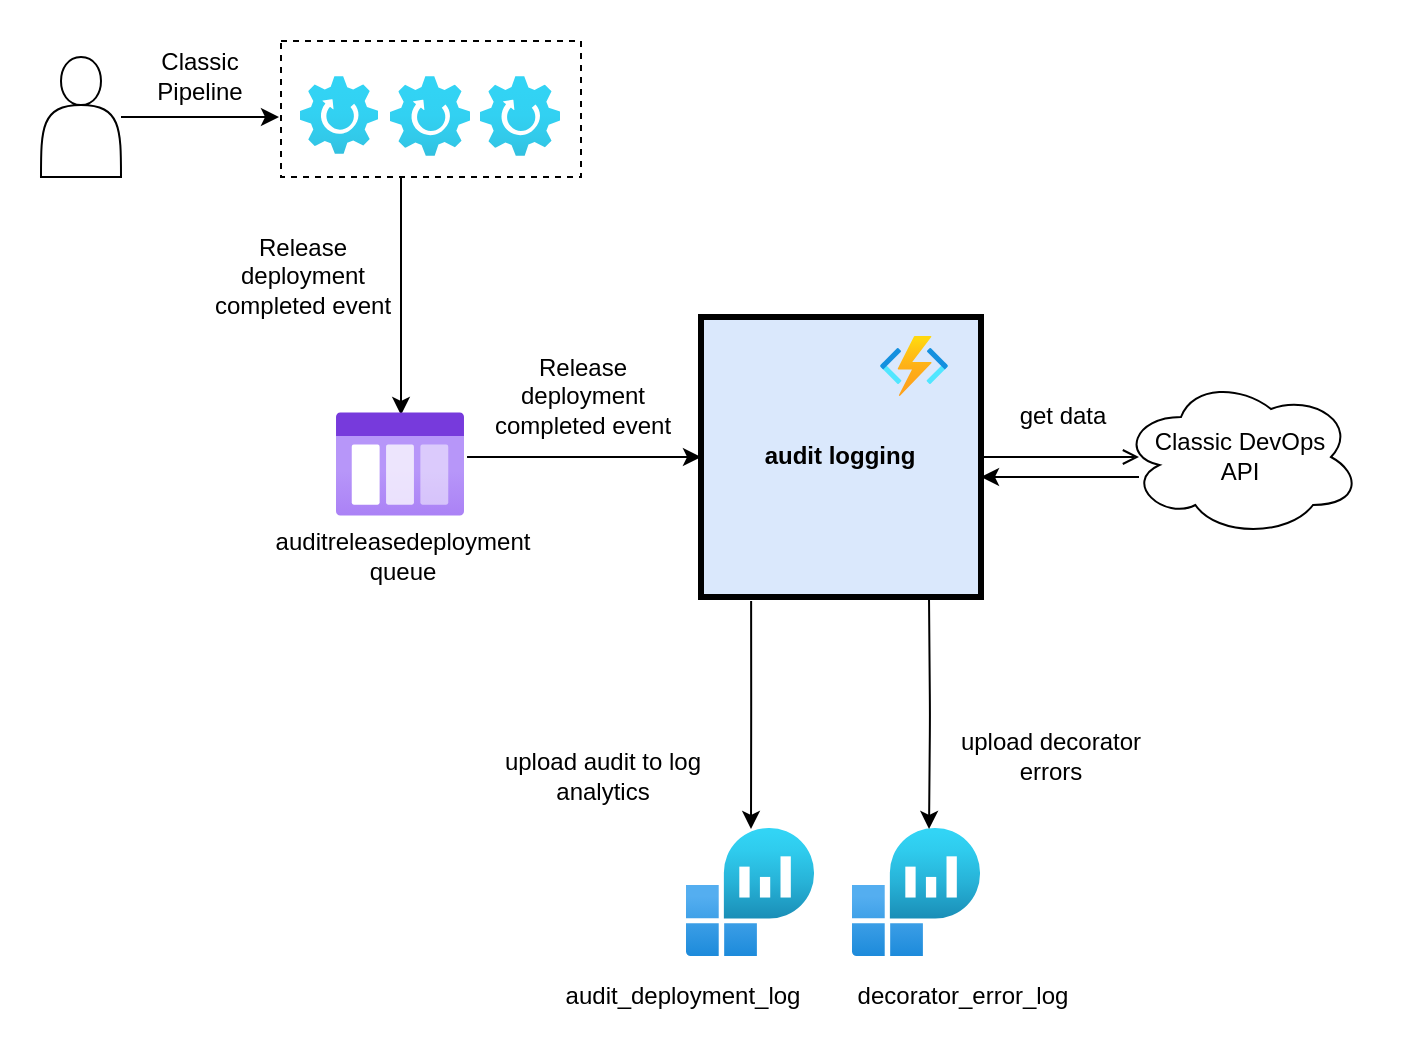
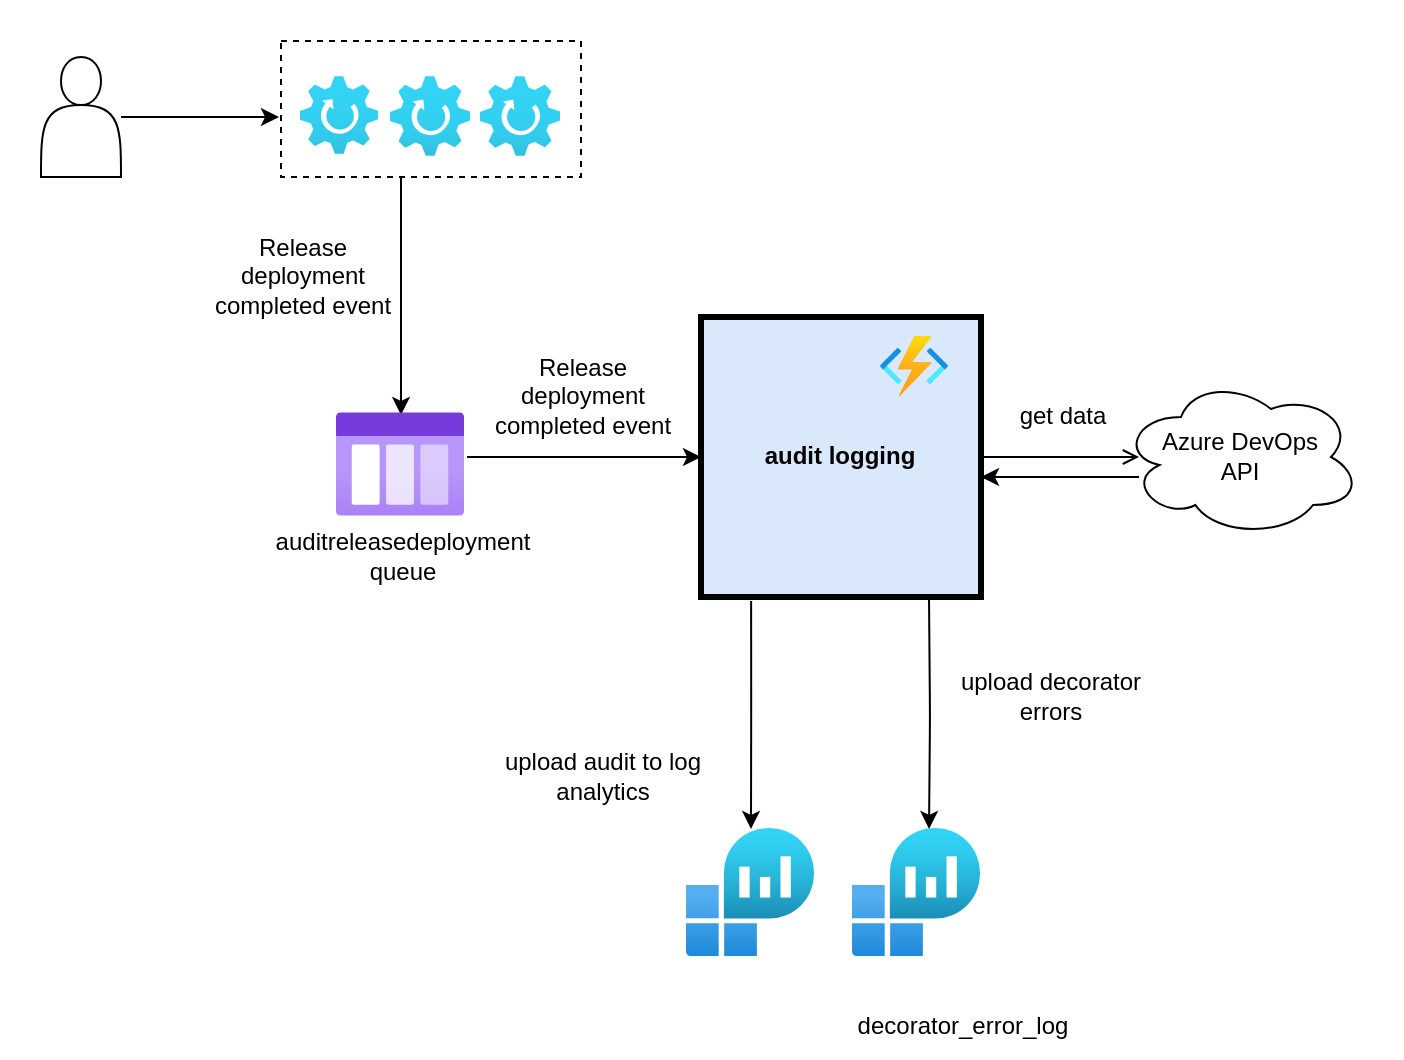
node "Classic Pipeline": removed
node "Classic DevOps API": label "Classic DevOps API" -> "Azure DevOps API"
node "upload decorator errors": moved (1052, 757) -> (1052, 697)
node "audit_deployment_log": removed
node "decorator_error_log": moved (964, 997) -> (964, 1027)
